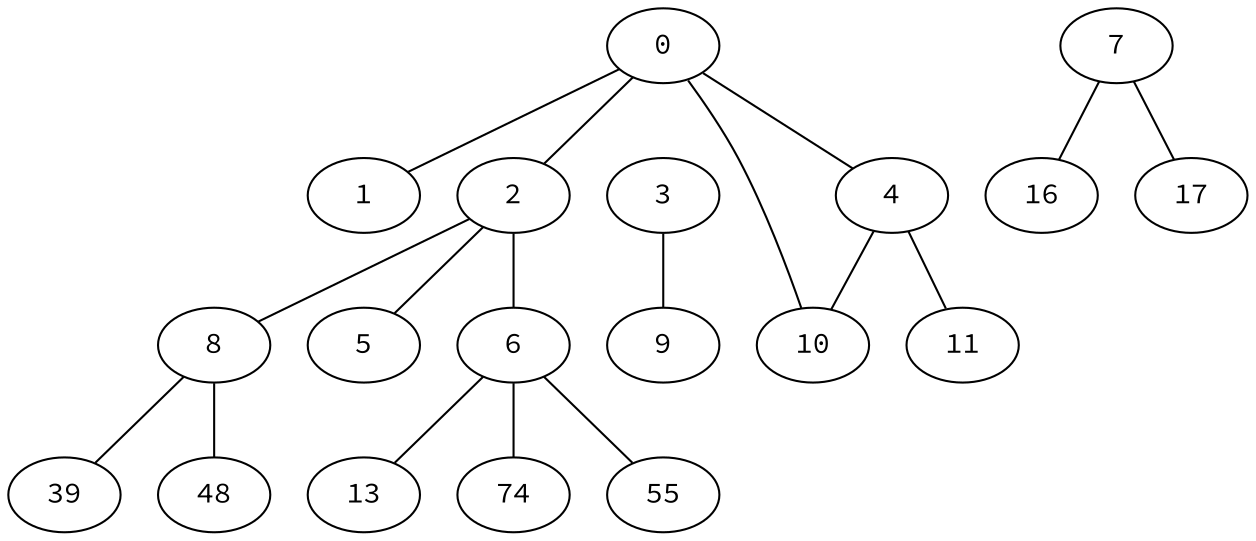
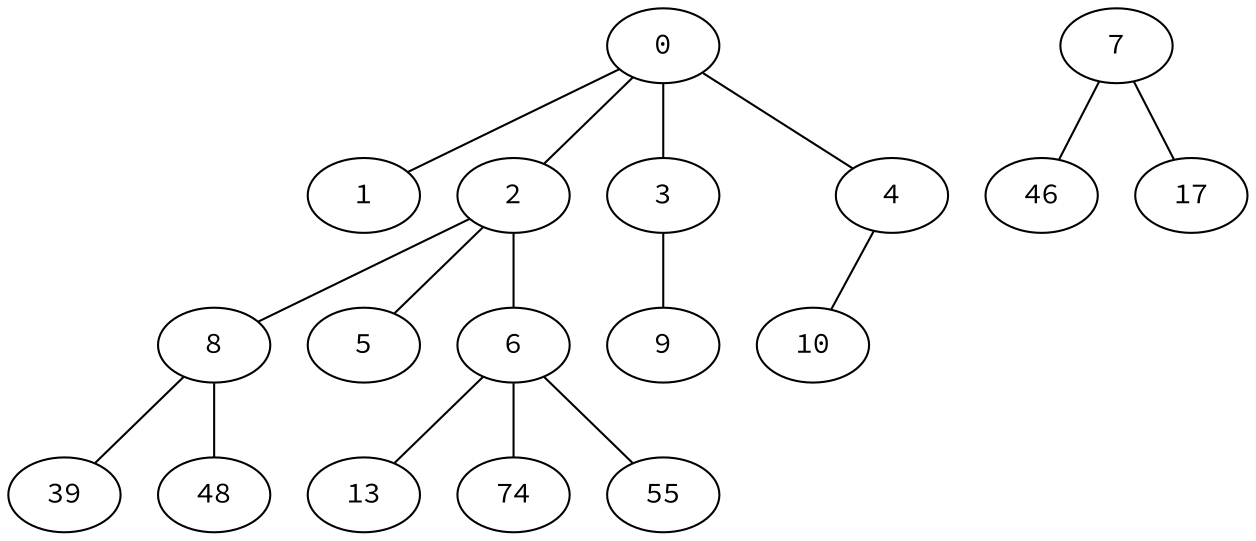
edge "0" -- "10": now "0" -- "3"
node "16": label "16" -> "46"
node "11": removed
